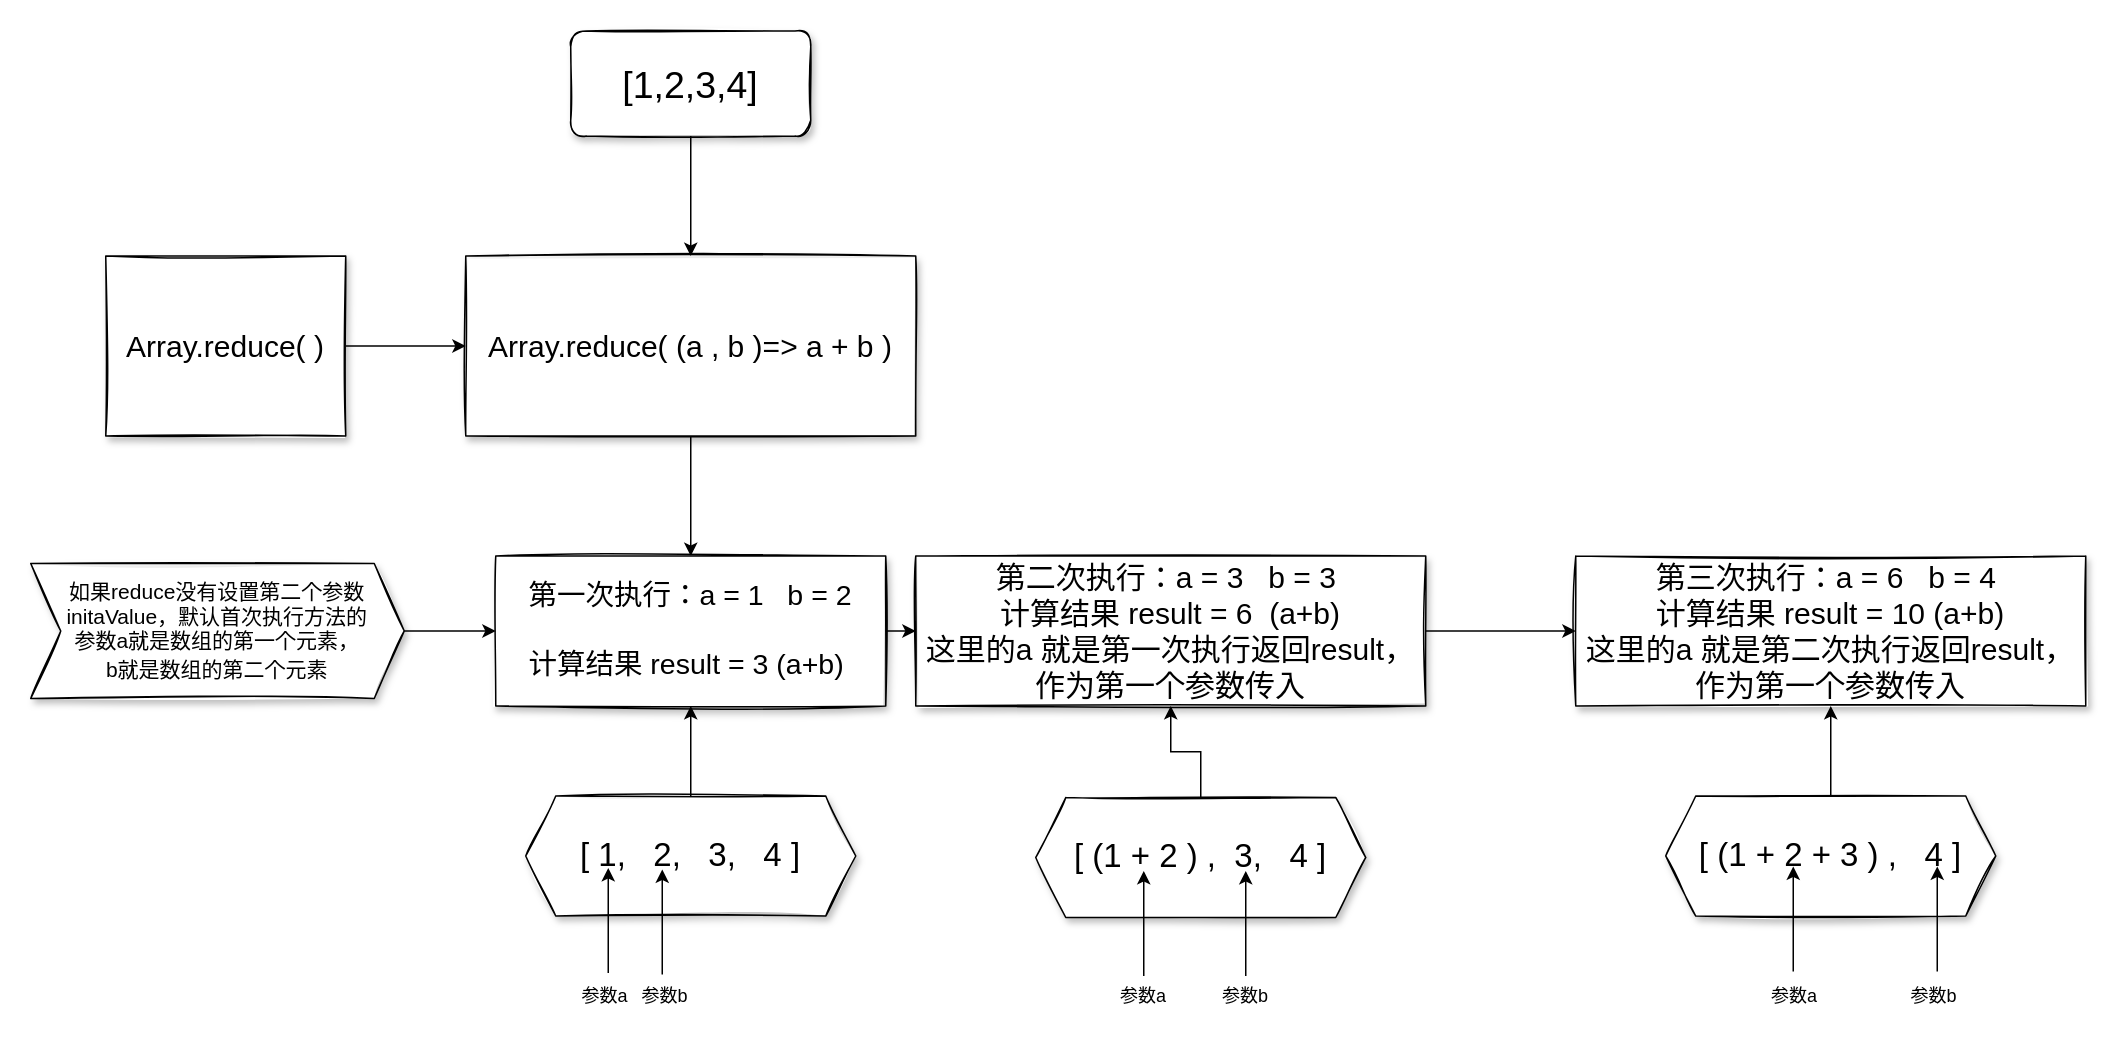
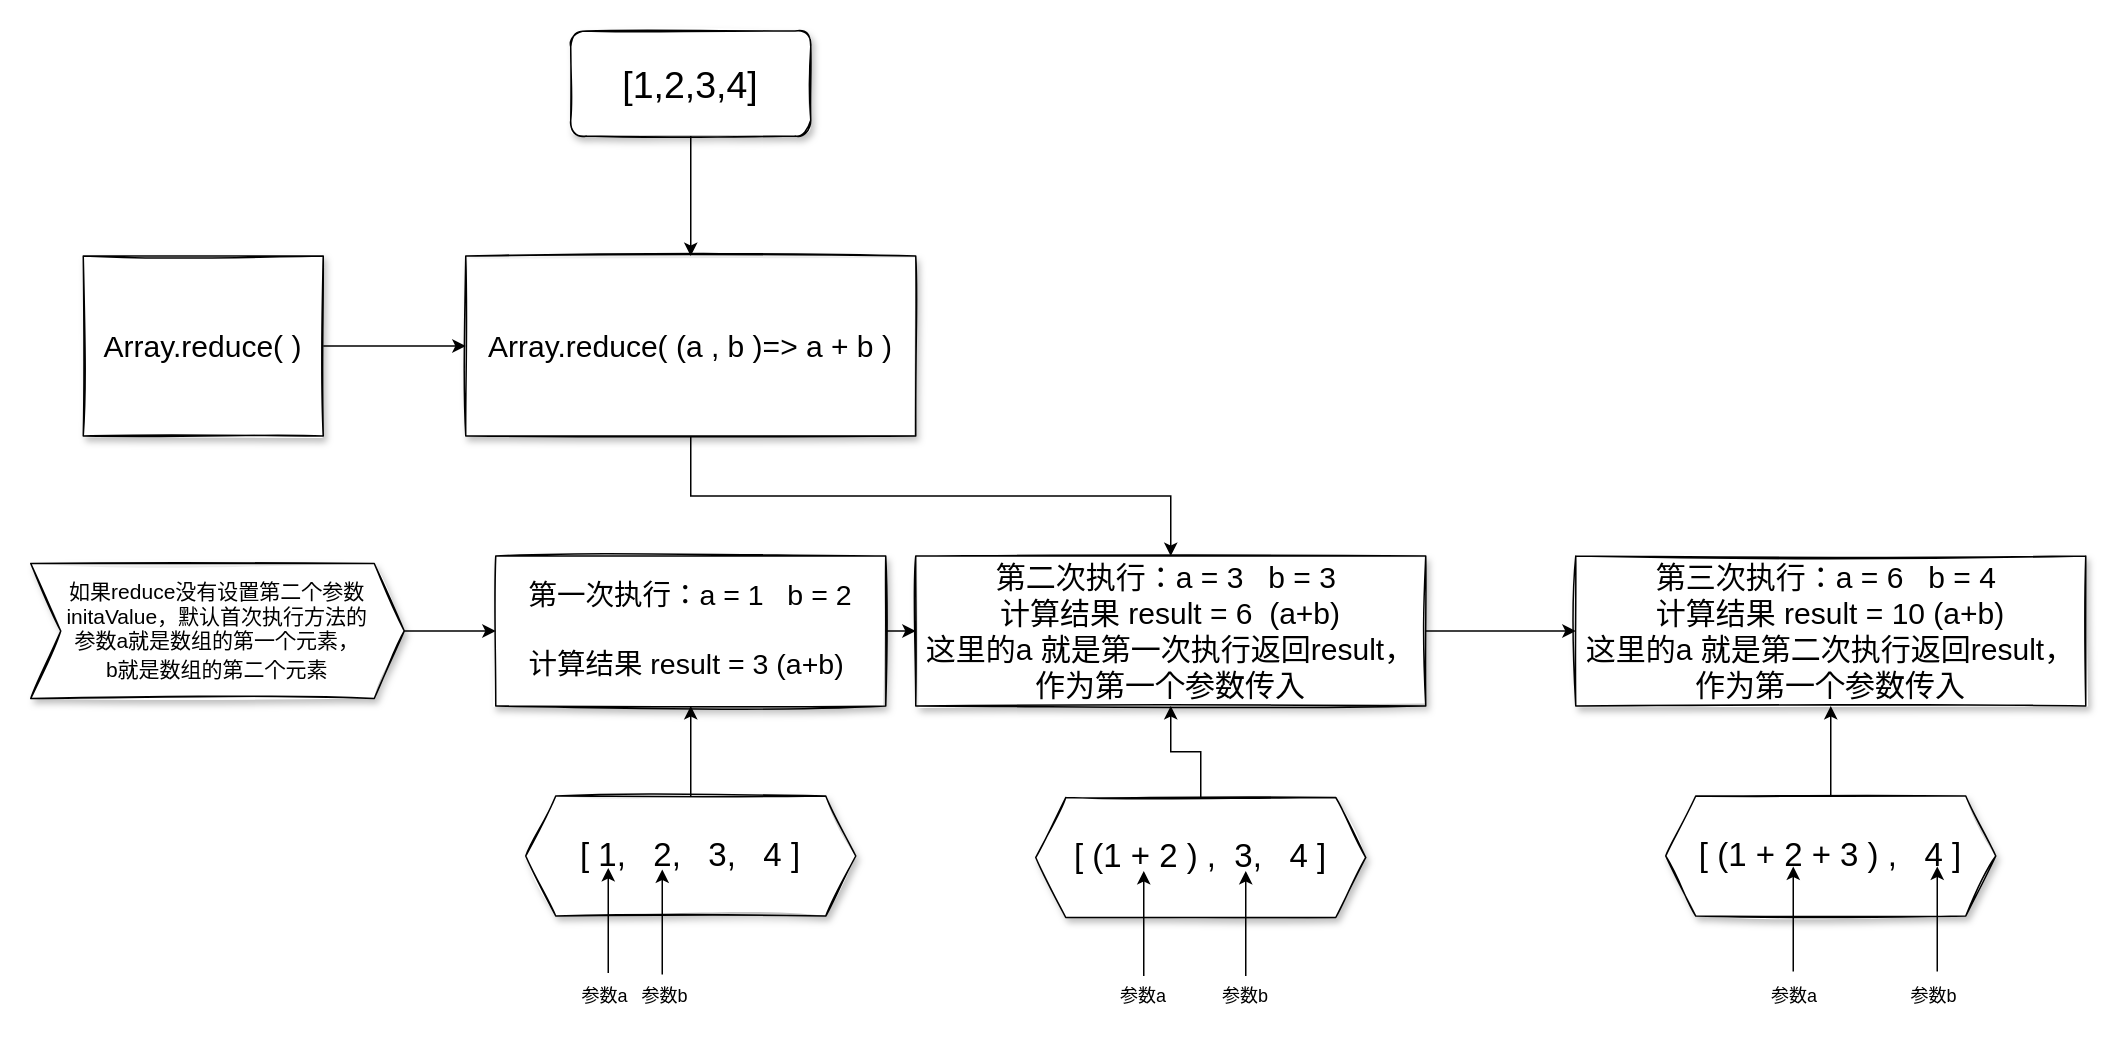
node "Array.reduce( )": moved (226, 346) -> (203, 346)
edge "Array.reduce( (a , b )=> a + b )" -> "第一次执行：a = 1 b = 2 计算结果 result = 3 (a+b)": now "Array.reduce( (a , b )=> a + b )" -> "第二次执行：a = 3 b = 3 计算结果 result = 6 (a+b) 这里的a 就是第一次执行返回result，作为第一个参数传入"
